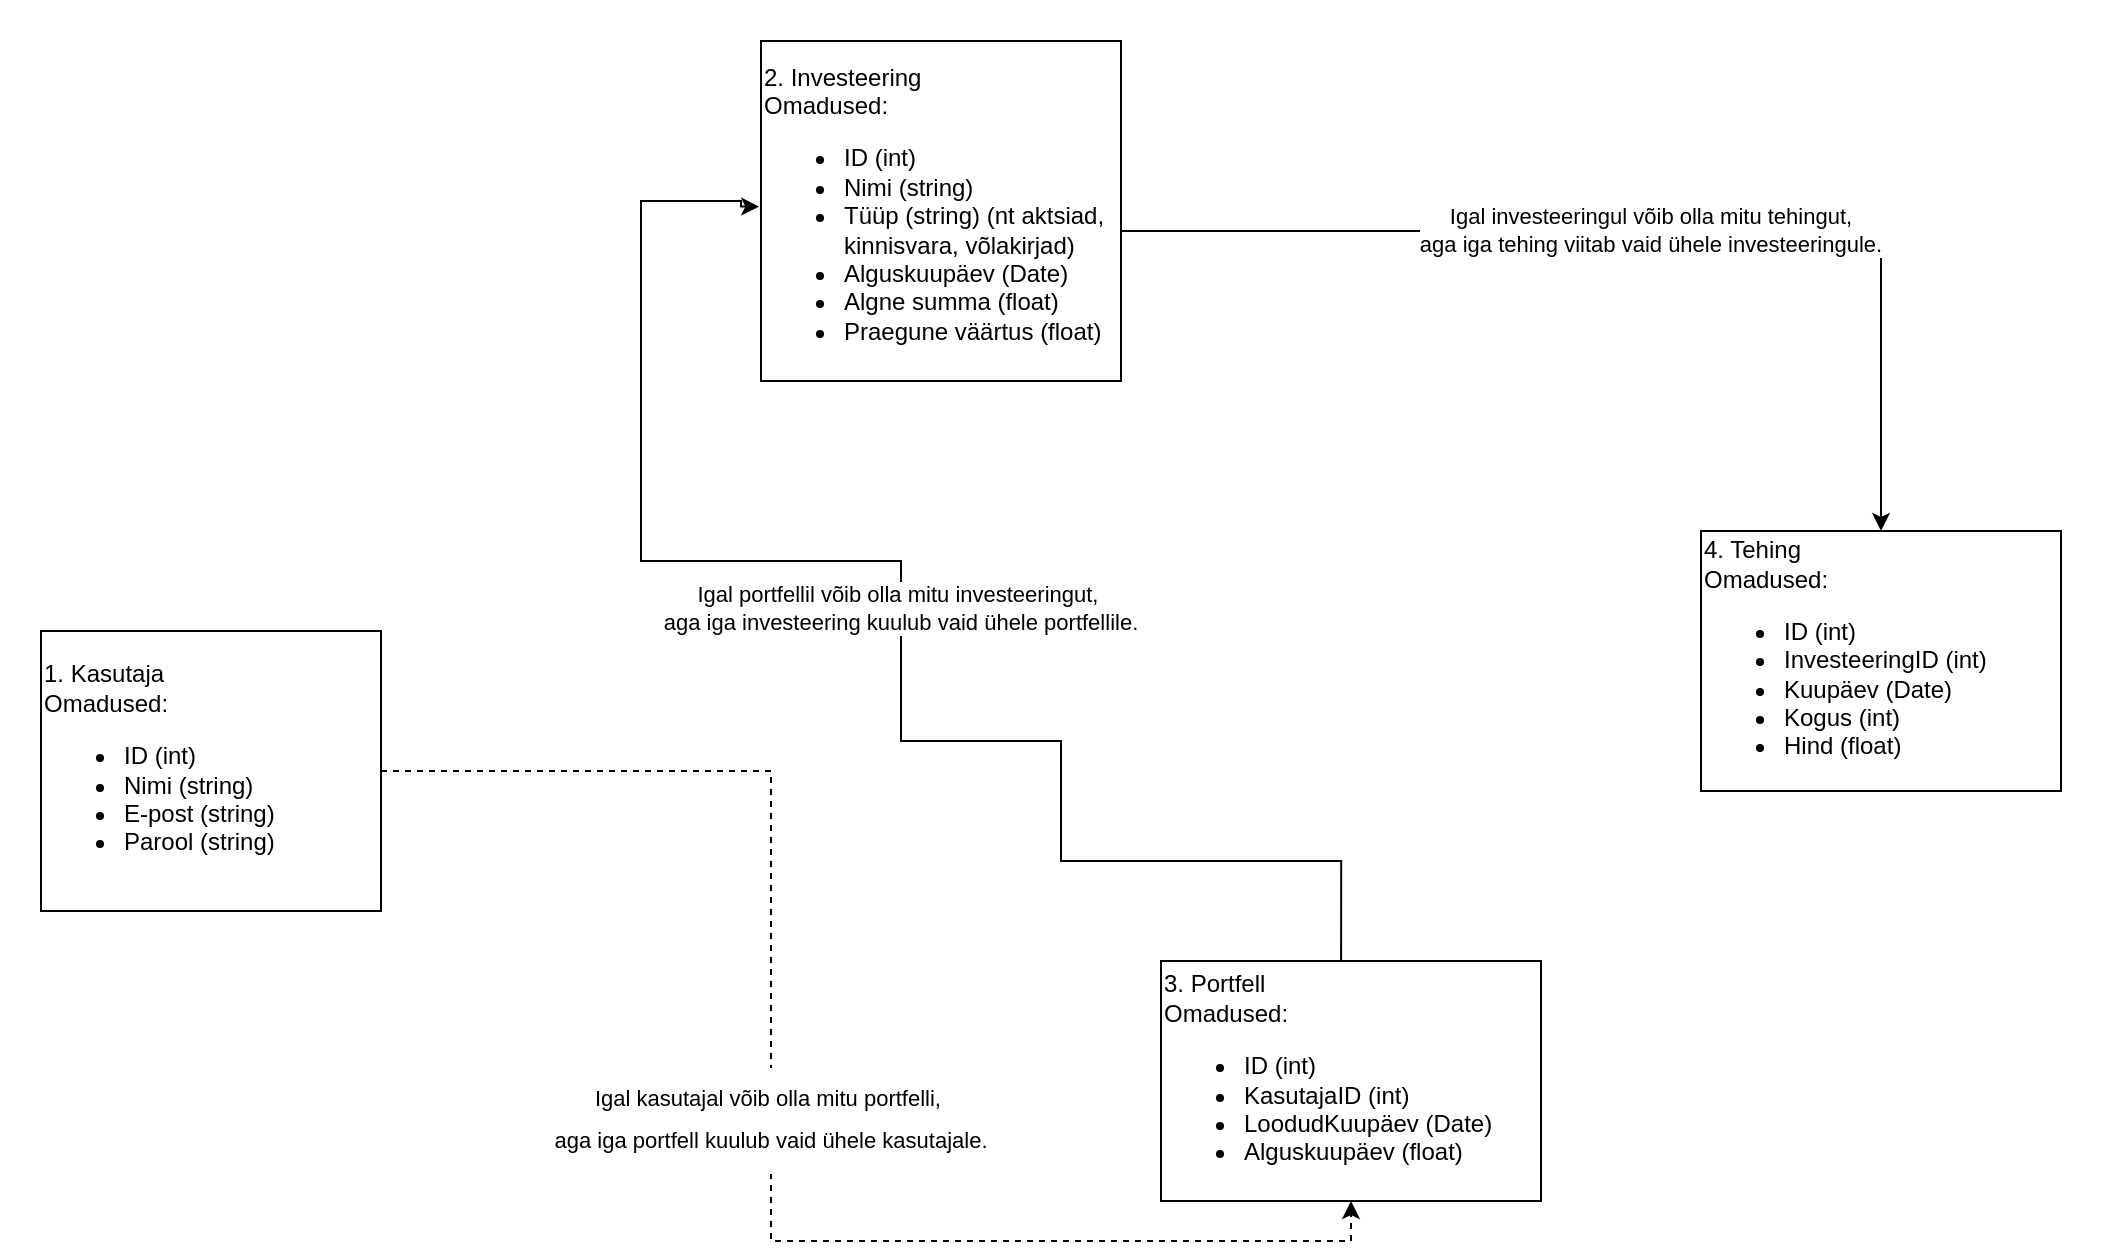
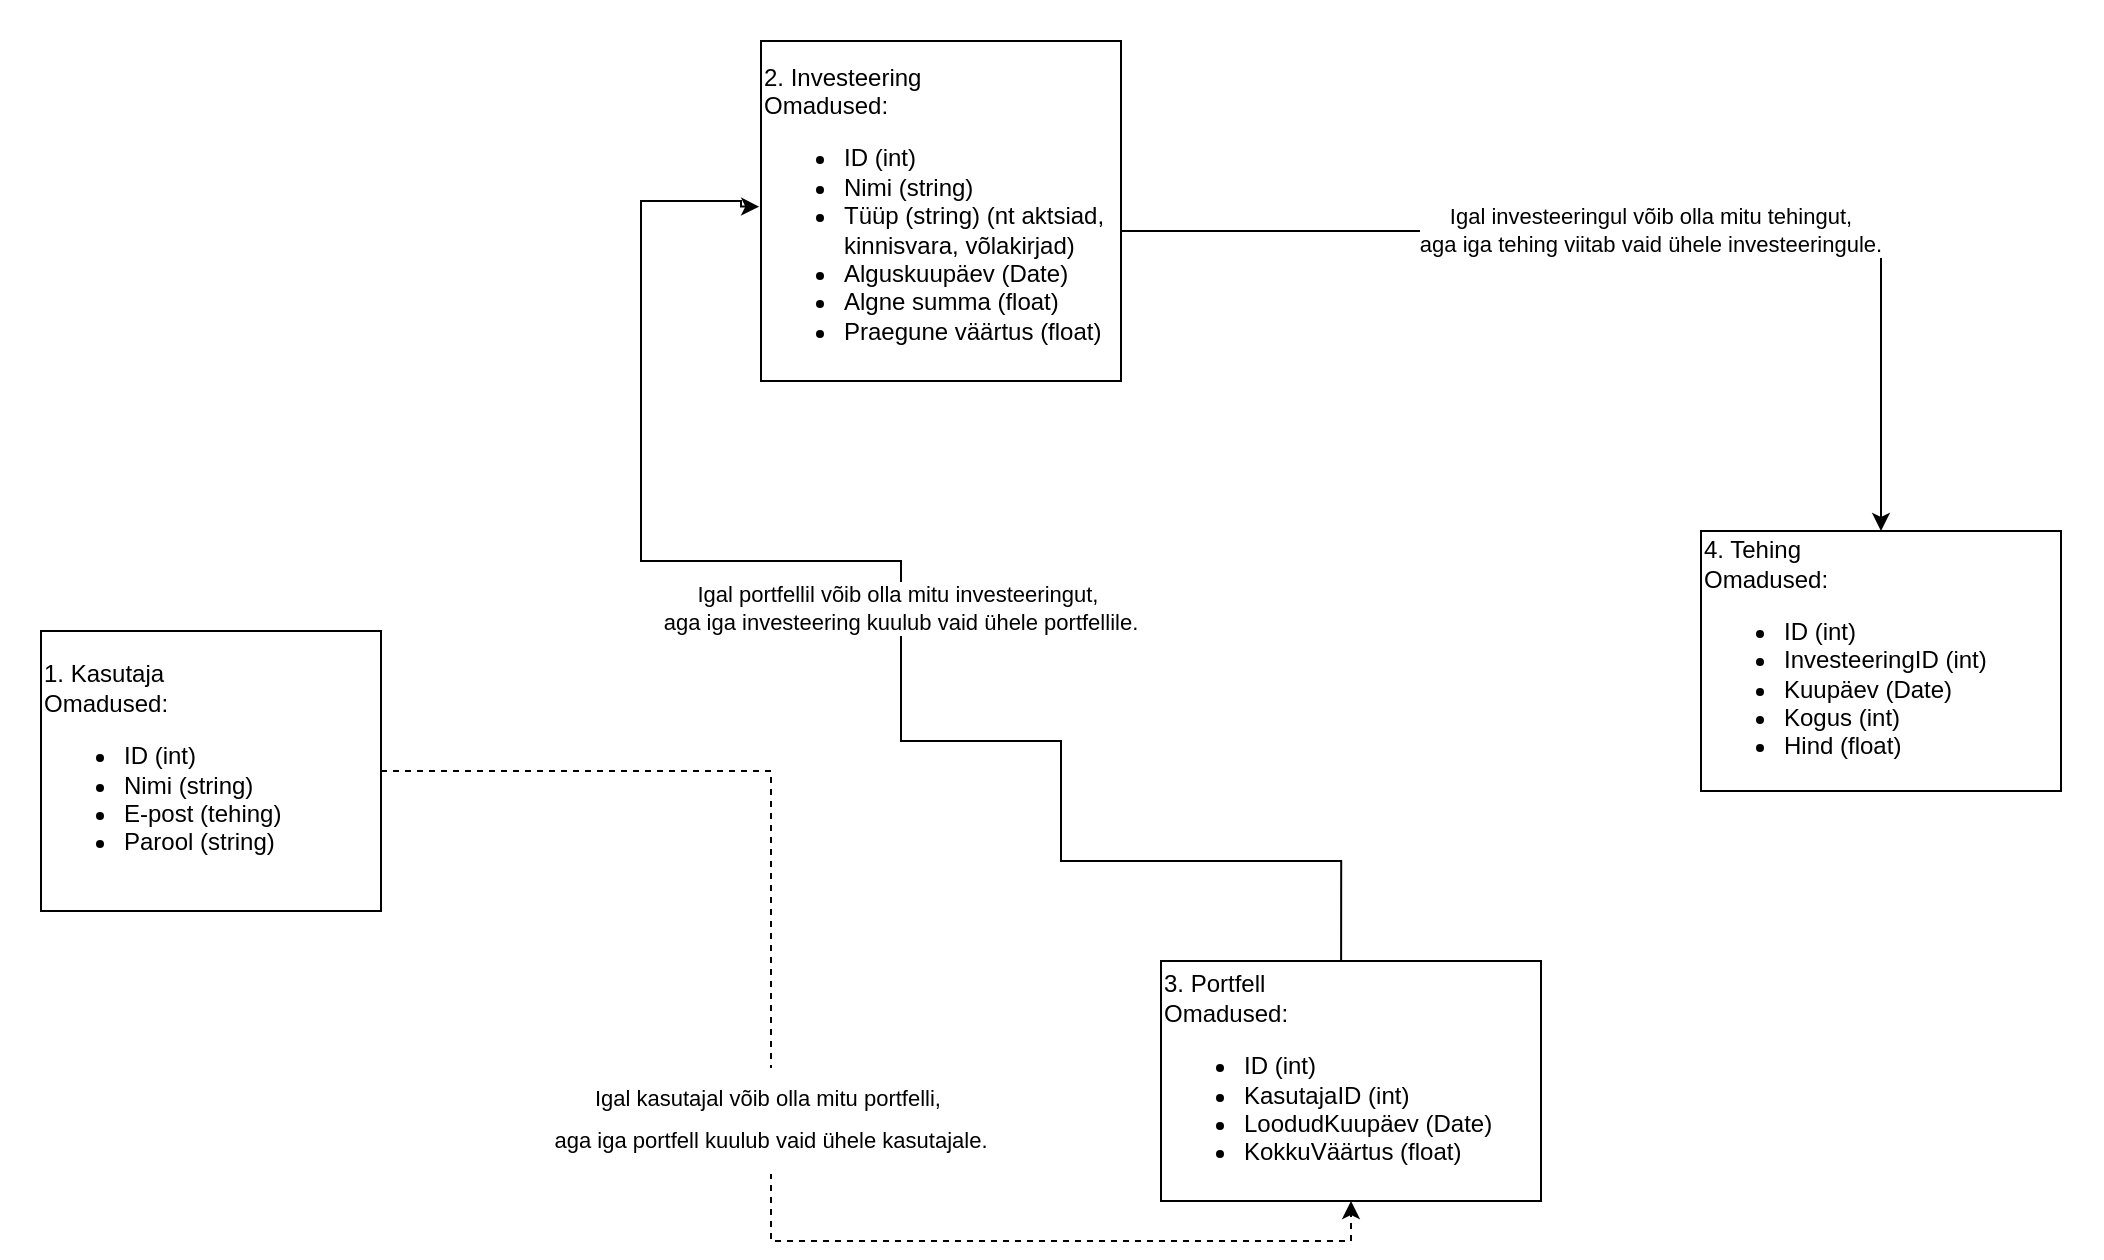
node "1. Kasutaja Omadused: ID (int) Nimi (string) E-post (string) Parool (string)": label "1. Kasutaja Omadused: ID (int) Nimi (string) E-post (string) Parool (string)" -> "1. Kasutaja Omadused: ID (int) Nimi (string) E-post (tehing) Parool (string)"
node "3. Portfell Omadused: ID (int) KasutajaID (int) LoodudKuupäev (Date) Alguskuupäev (float)": label "3. Portfell Omadused: ID (int) KasutajaID (int) LoodudKuupäev (Date) Alguskuupäev (float)" -> "3. Portfell Omadused: ID (int) KasutajaID (int) LoodudKuupäev (Date) KokkuVäärtus (float)"
